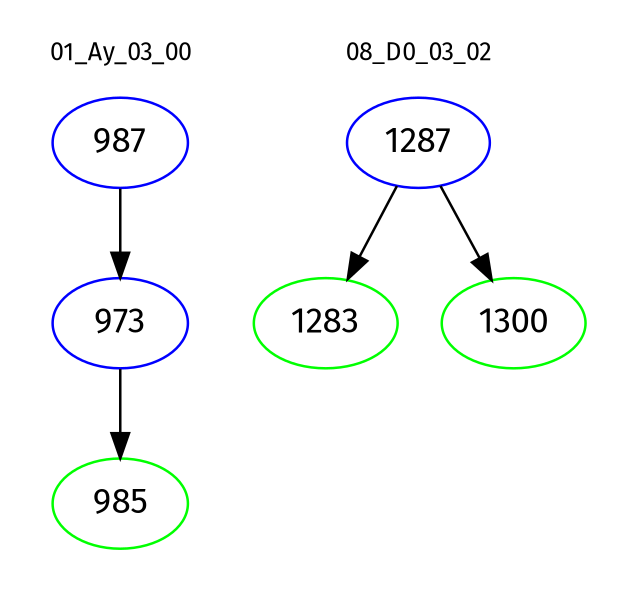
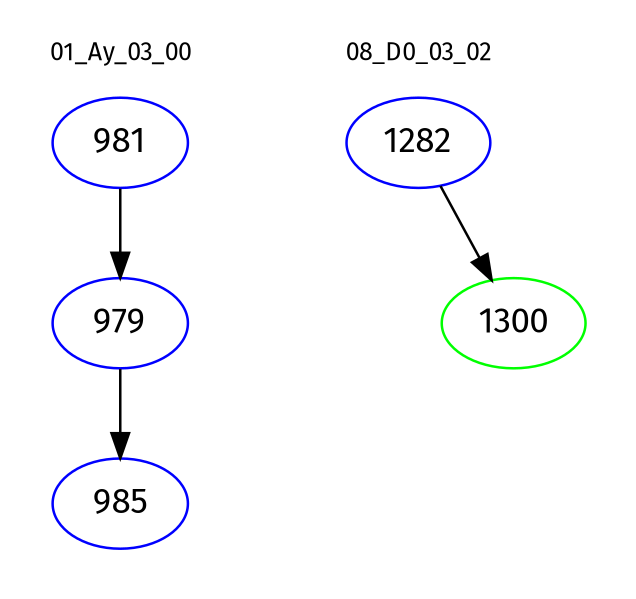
node "987": label "987" -> "981"
node "1287": label "1287" -> "1282"
node "973": label "973" -> "979"
node "1283": removed
node "985": color green -> blue
